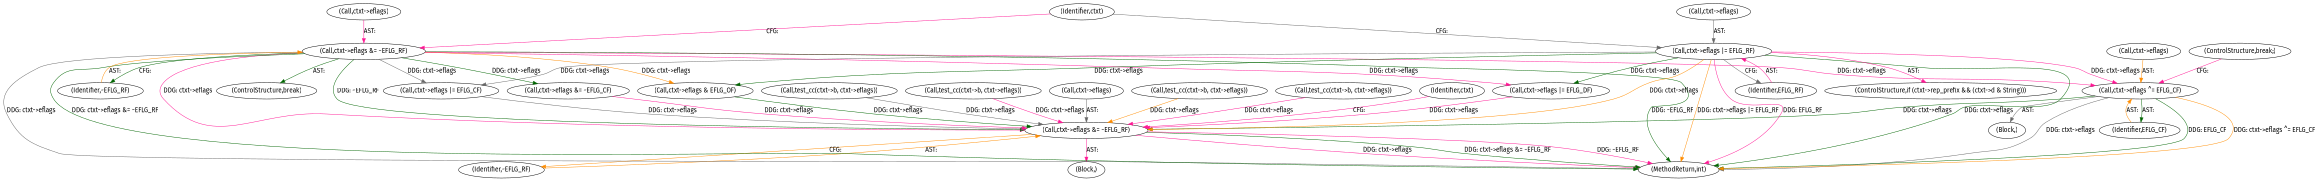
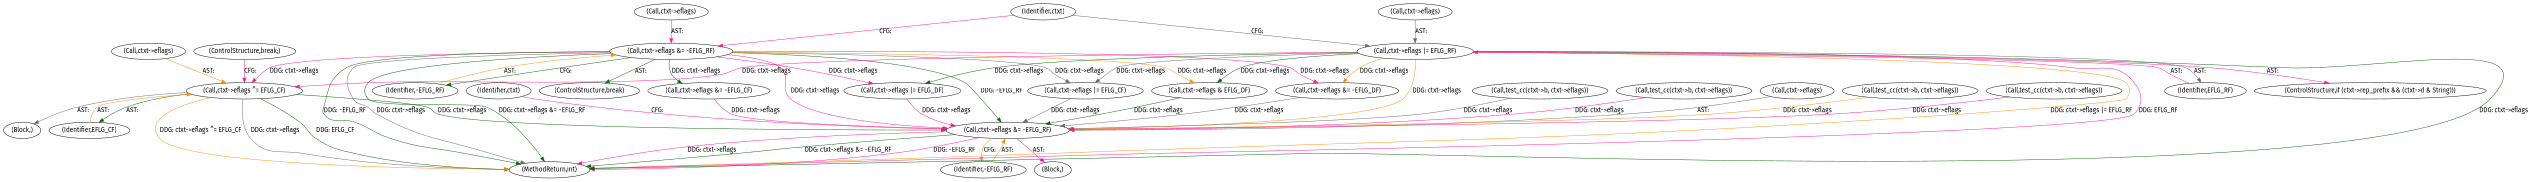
edge "(Call,ctxt->eflags |= EFLG_RF)" -> "(Identifier,EFLG_RF)": label "CFG: " -> "AST: "
node "(Call,ctxt->eflags &= ~EFLG_DF)": added
